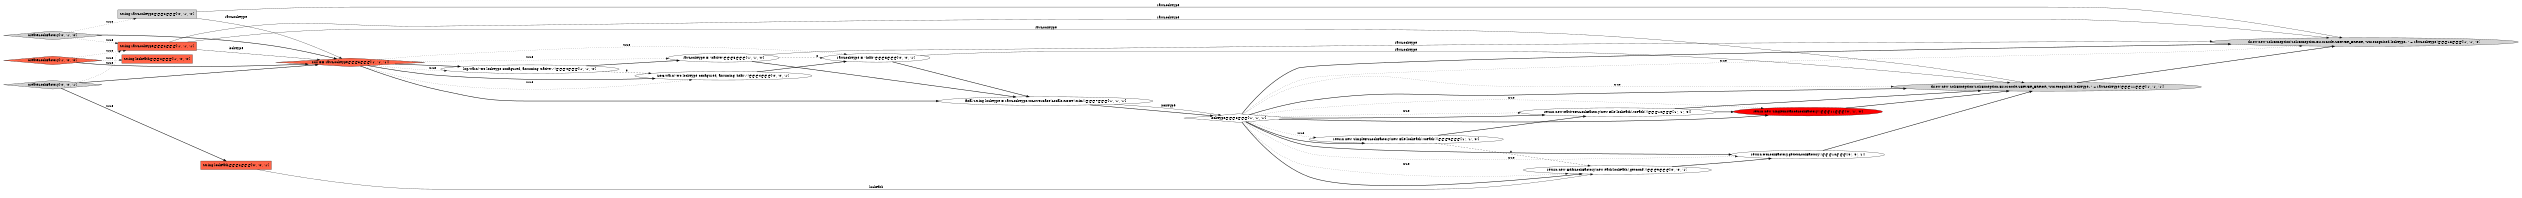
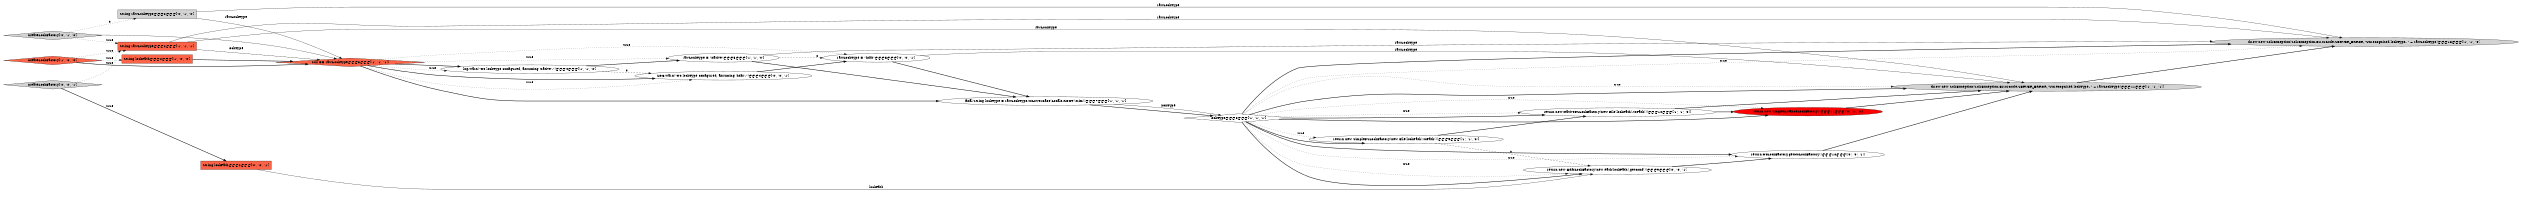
edge "createLockFactory['0', '1', '0']" -> "String rawLockType@@@2@@@['0', '1', '0']": label "true" -> "0"
edge "createLockFactory['0', '1', '0']" -> "null == rawLockType@@@3@@@['1', '1', '1']": style bold -> solid
edge "createLockFactory['0', '0', '1']" -> "null == rawLockType@@@3@@@['1', '1', '1']": now "String lockPath@@@2@@@['1', '0', '0']" -> "null == rawLockType@@@3@@@['1', '1', '1']"
